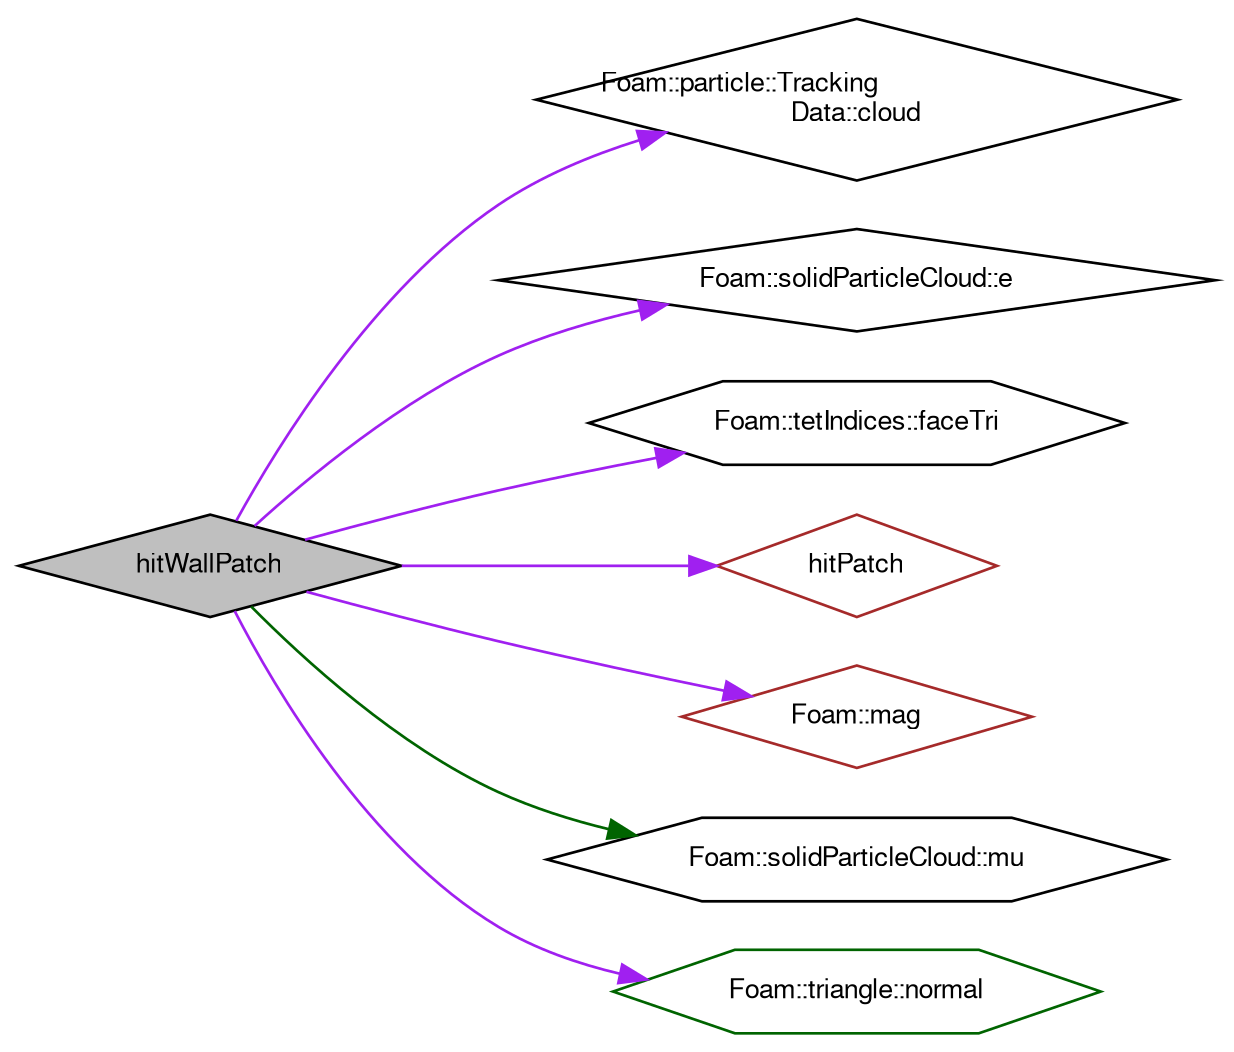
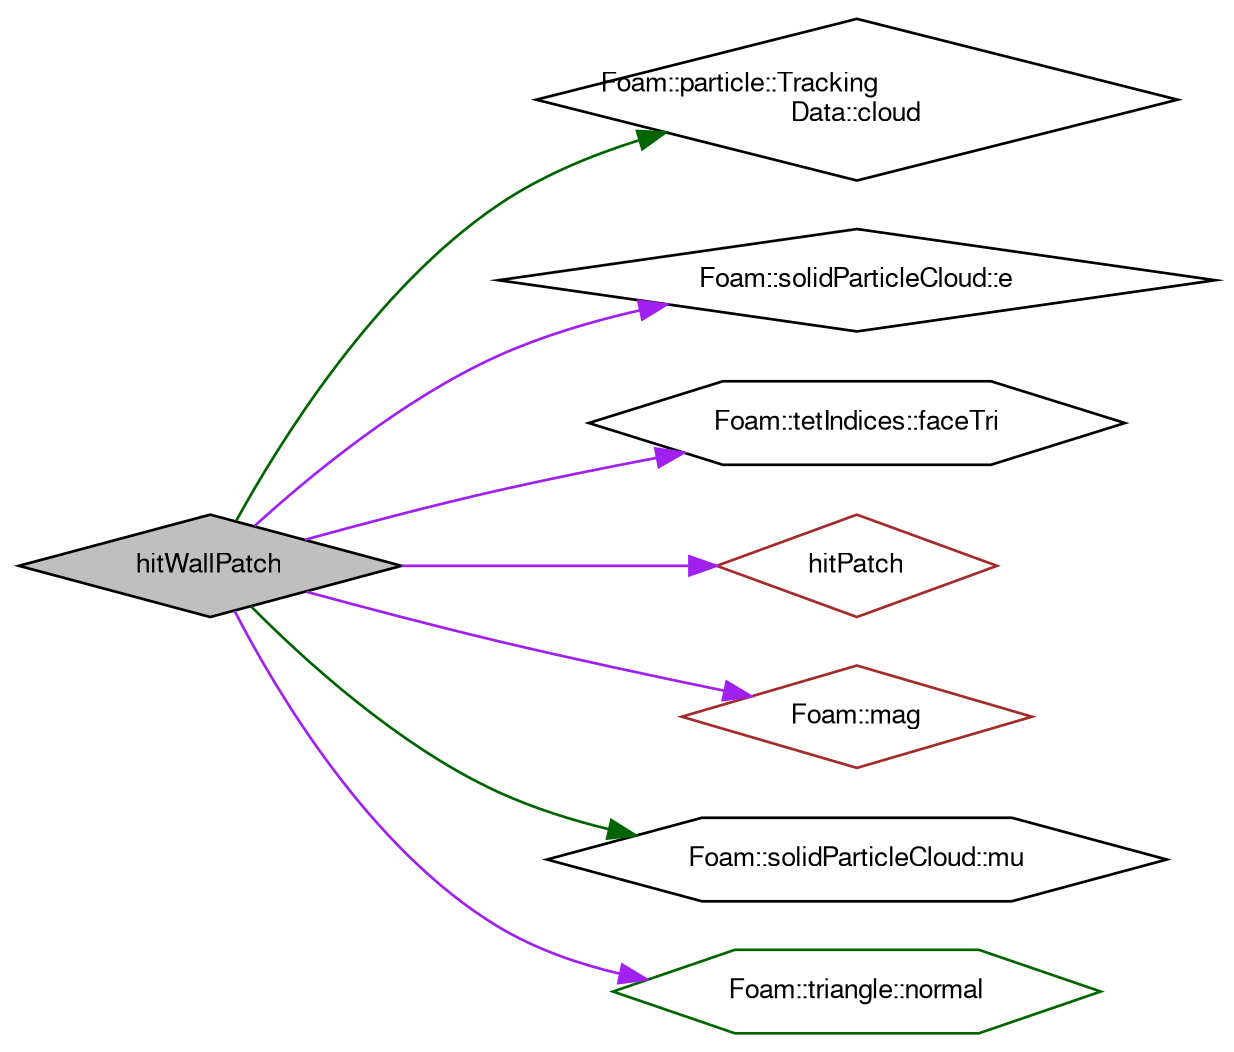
edge "hitWallPatch" -> "Foam::particle::Tracking Data::cloud": color purple -> darkgreen
